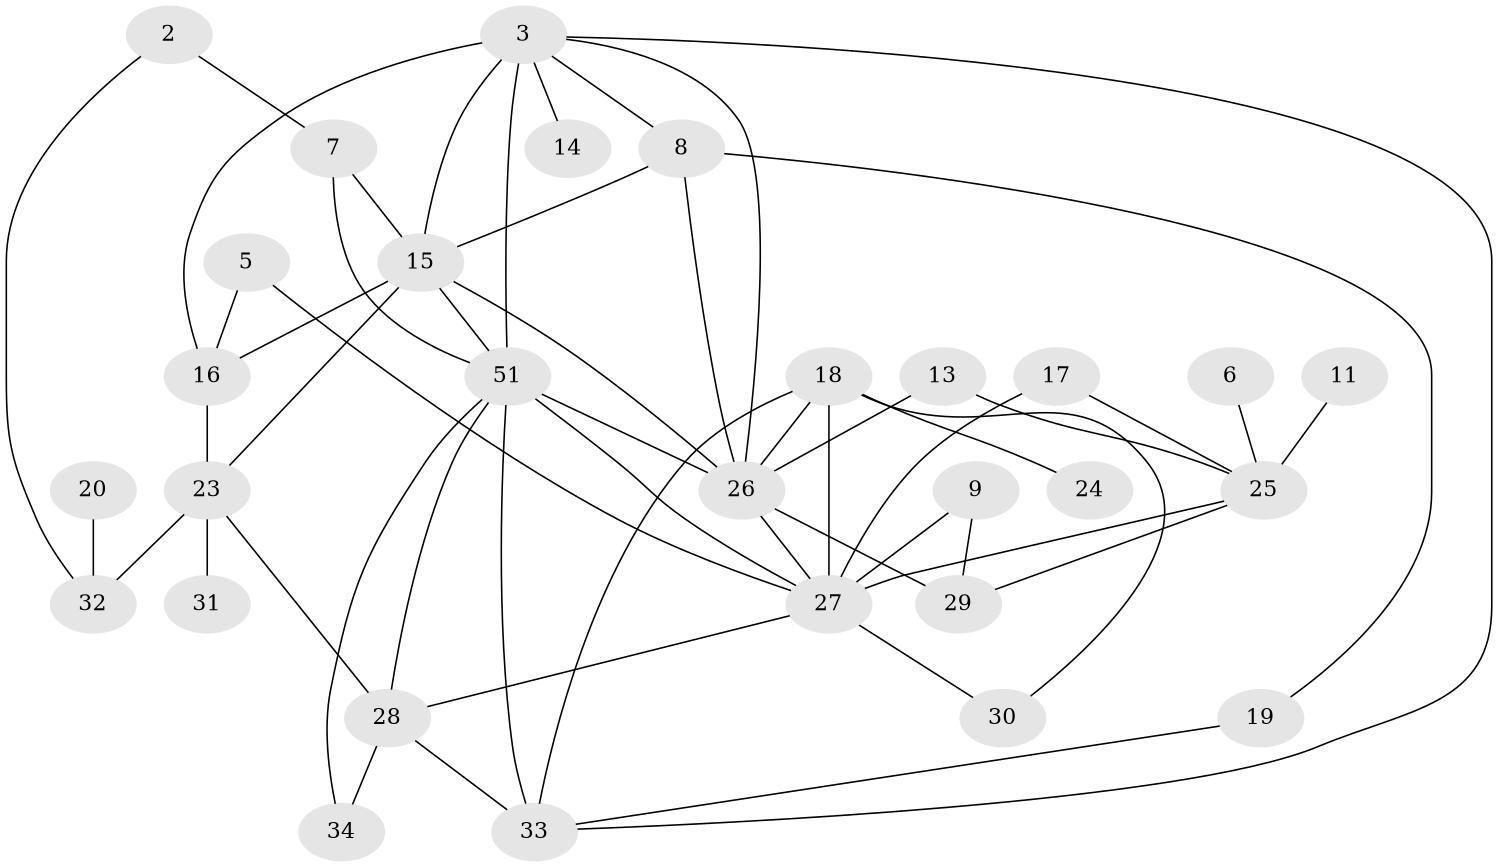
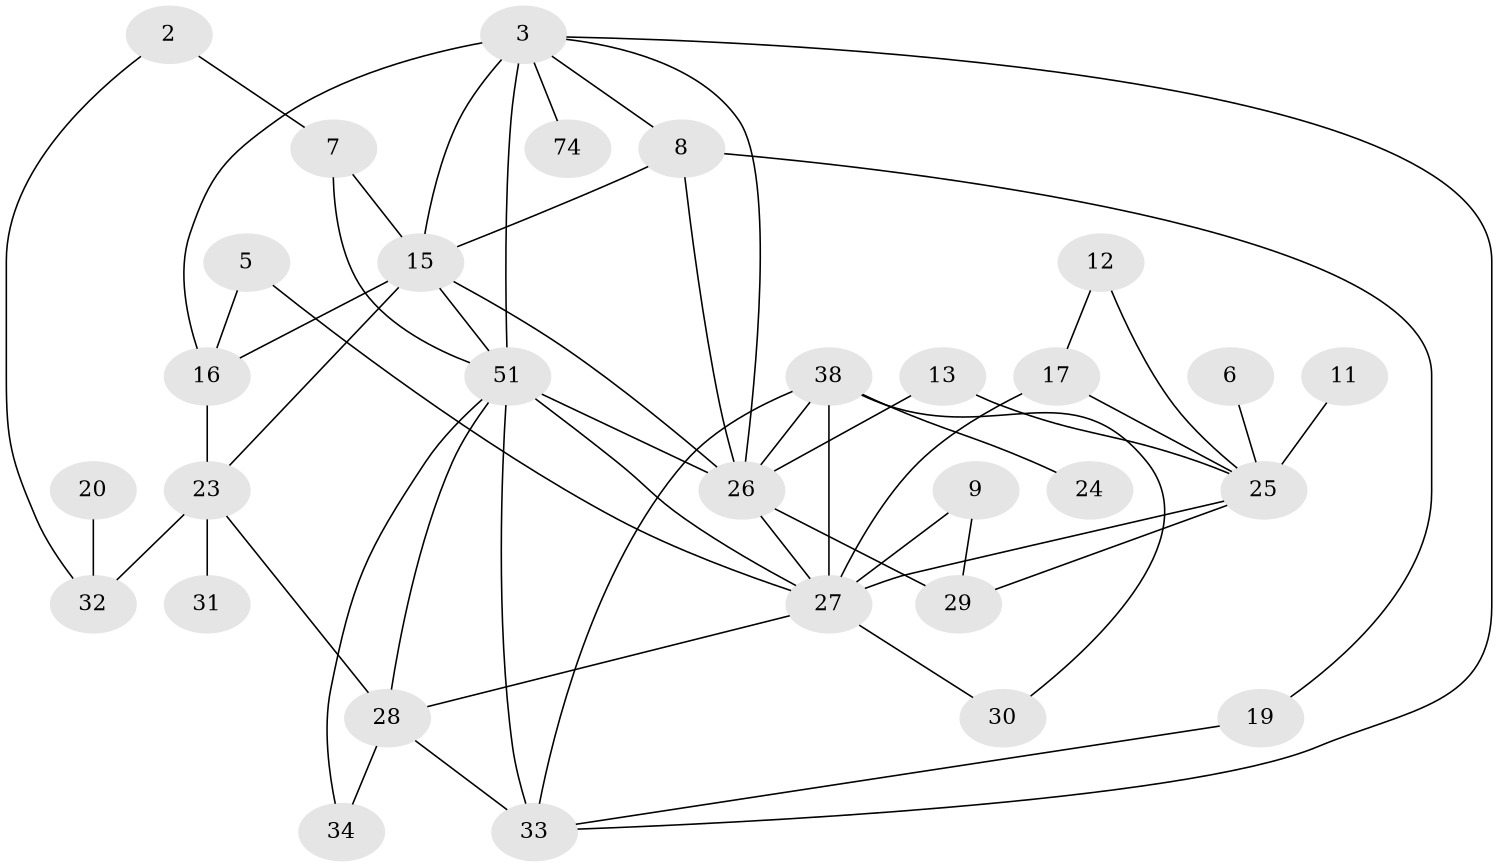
node "14": label "14" -> "74"
node "12": added
node "18": label "18" -> "38"
